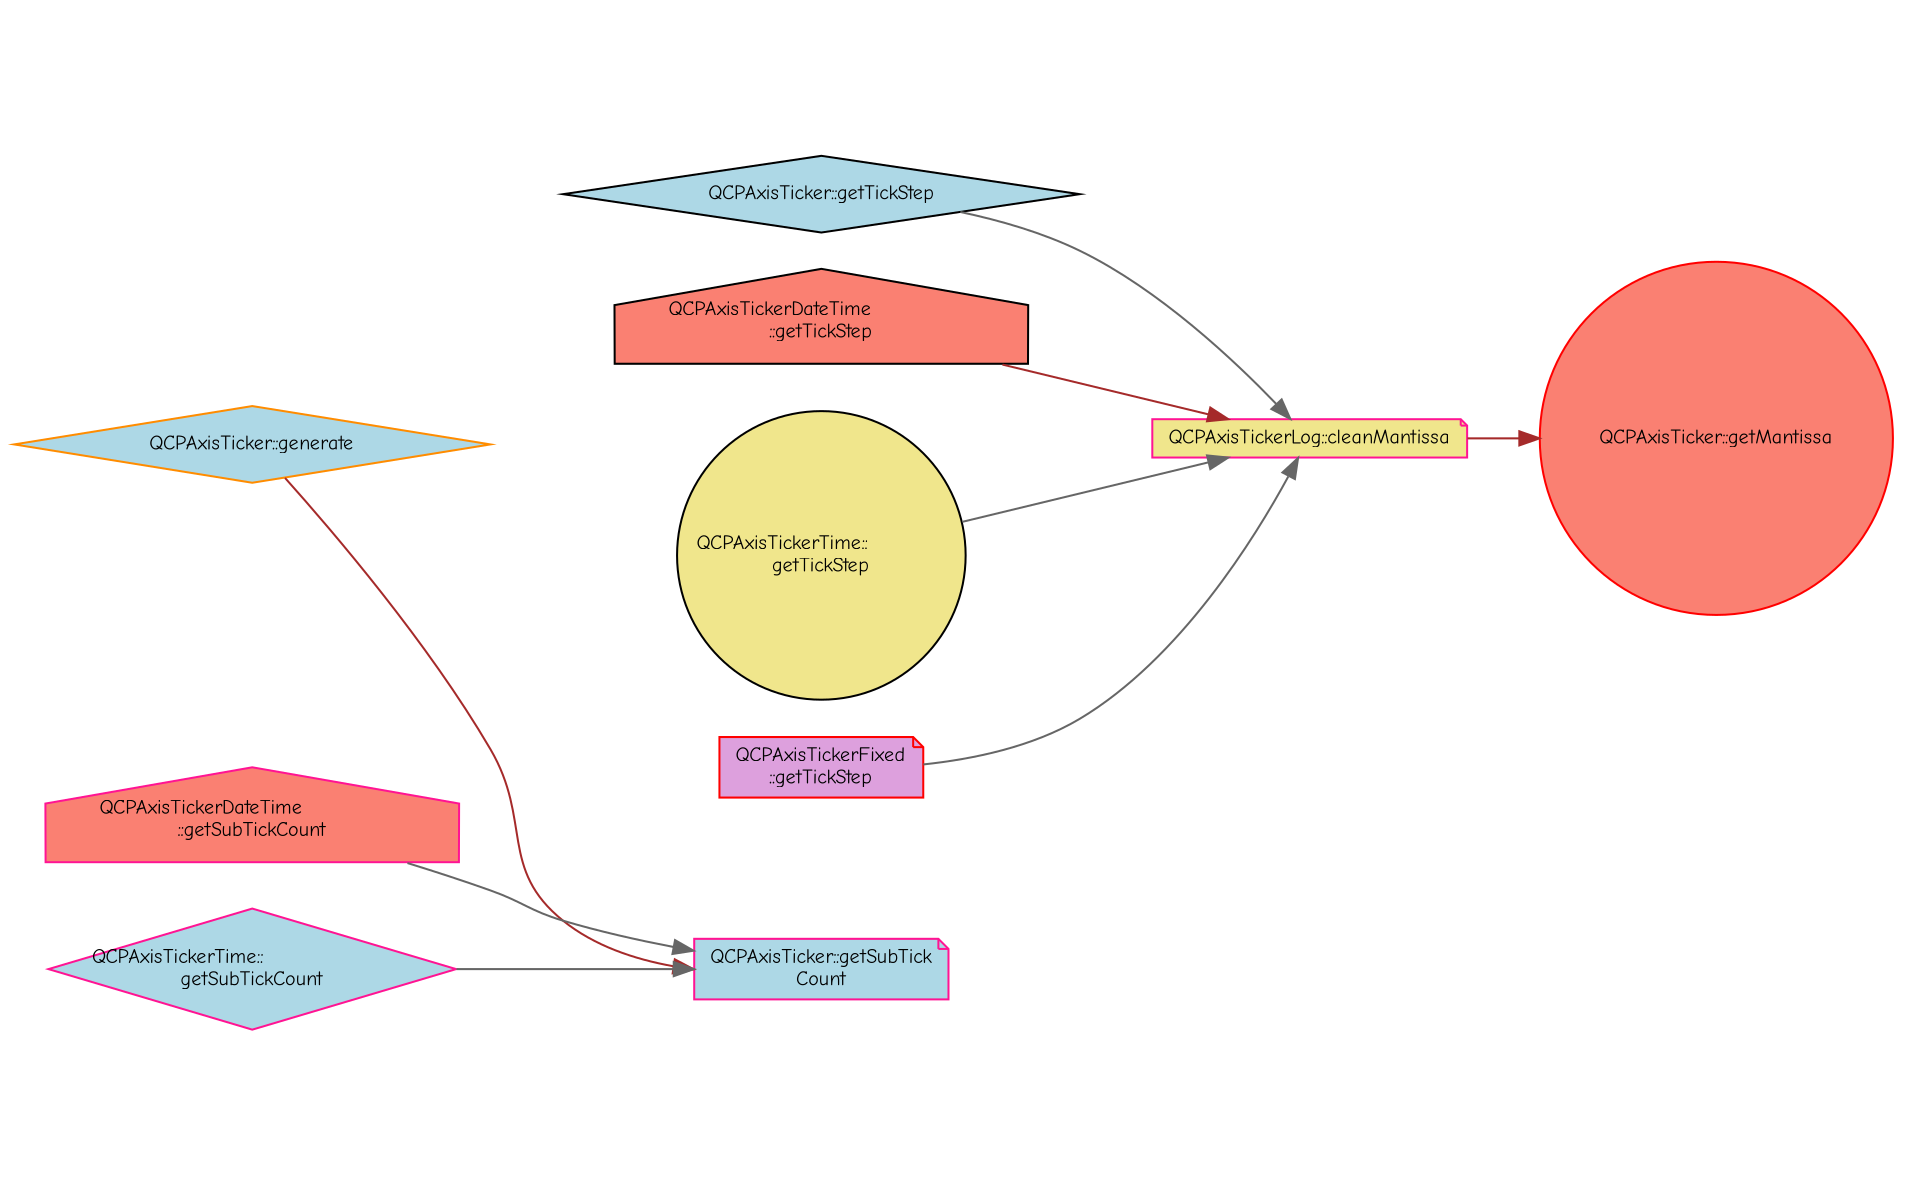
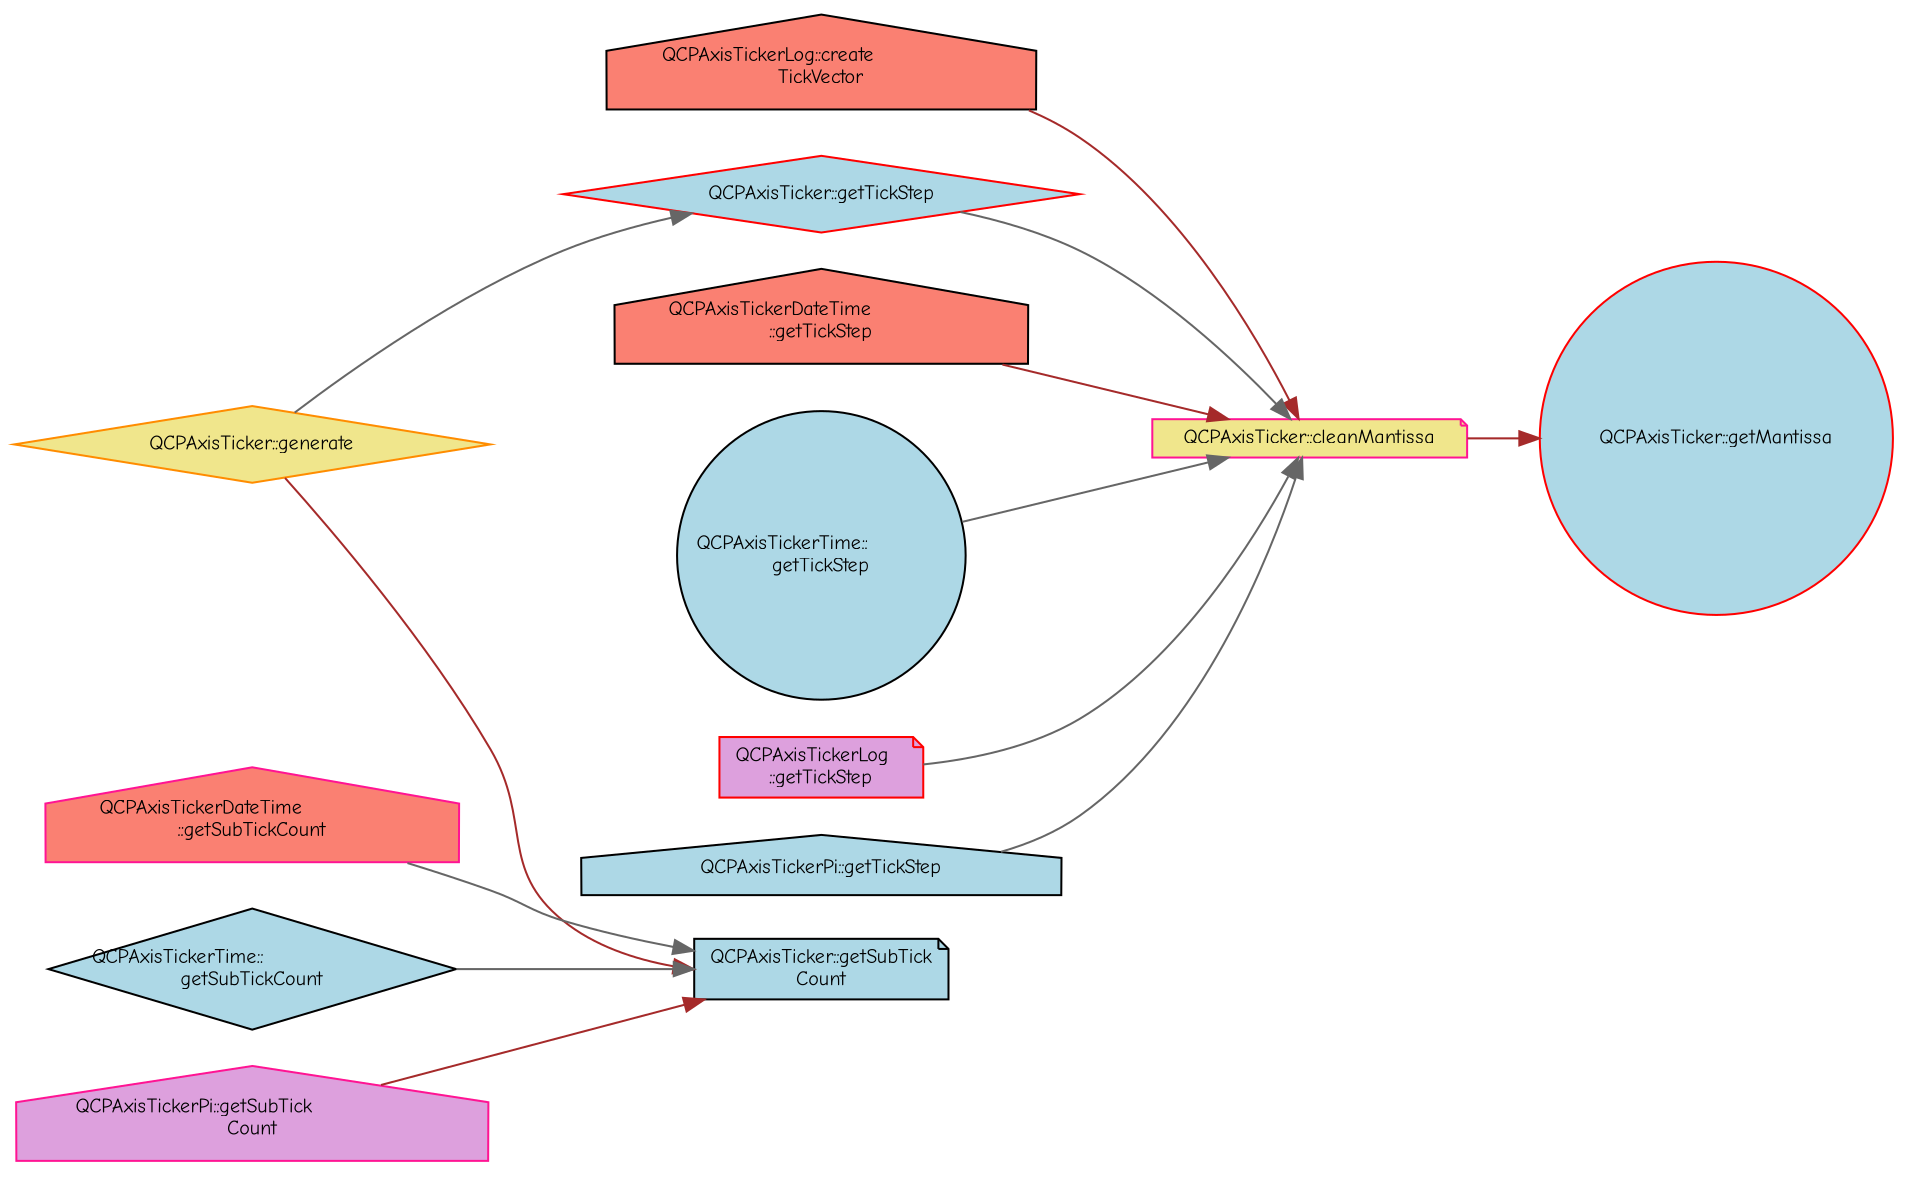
node "QCPAxisTickerLog::create TickVector": added
node "QCPAxisTicker::getTickStep": color black -> red
edge "QCPAxisTicker::generate" -> "QCPAxisTicker::getTickStep": added
node "QCPAxisTickerLog::cleanMantissa": label "QCPAxisTickerLog::cleanMantissa" -> "QCPAxisTicker::cleanMantissa"
node "QCPAxisTicker::getMantissa": fillcolor salmon -> lightblue
node "QCPAxisTicker::generate": fillcolor lightblue -> khaki
node "QCPAxisTickerTime:: getTickStep": fillcolor khaki -> lightblue
node "QCPAxisTickerFixed ::getTickStep": label "QCPAxisTickerFixed ::getTickStep" -> "QCPAxisTickerLog ::getTickStep"
node "QCPAxisTickerPi::getTickStep": added
node "QCPAxisTickerTime:: getSubTickCount": color deeppink -> black
node "QCPAxisTicker::getSubTick Count": color deeppink -> black
node "QCPAxisTickerPi::getSubTick Count": added
